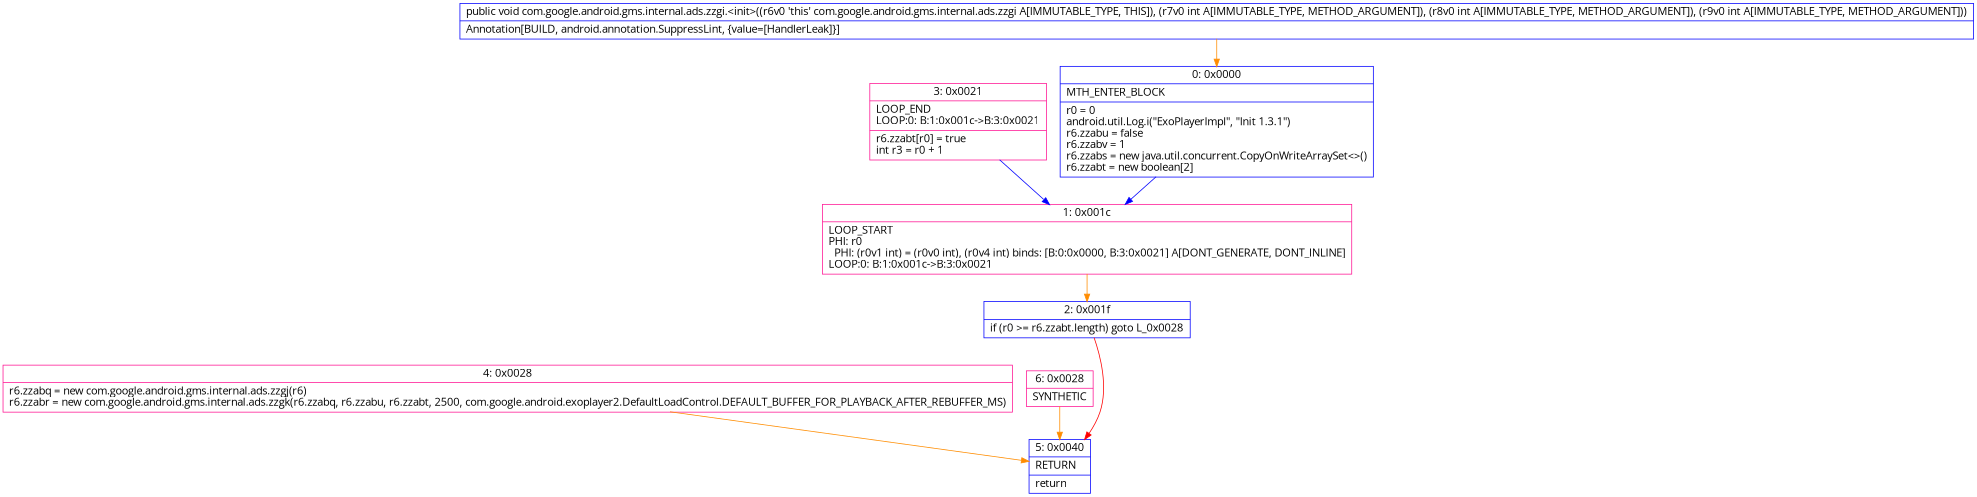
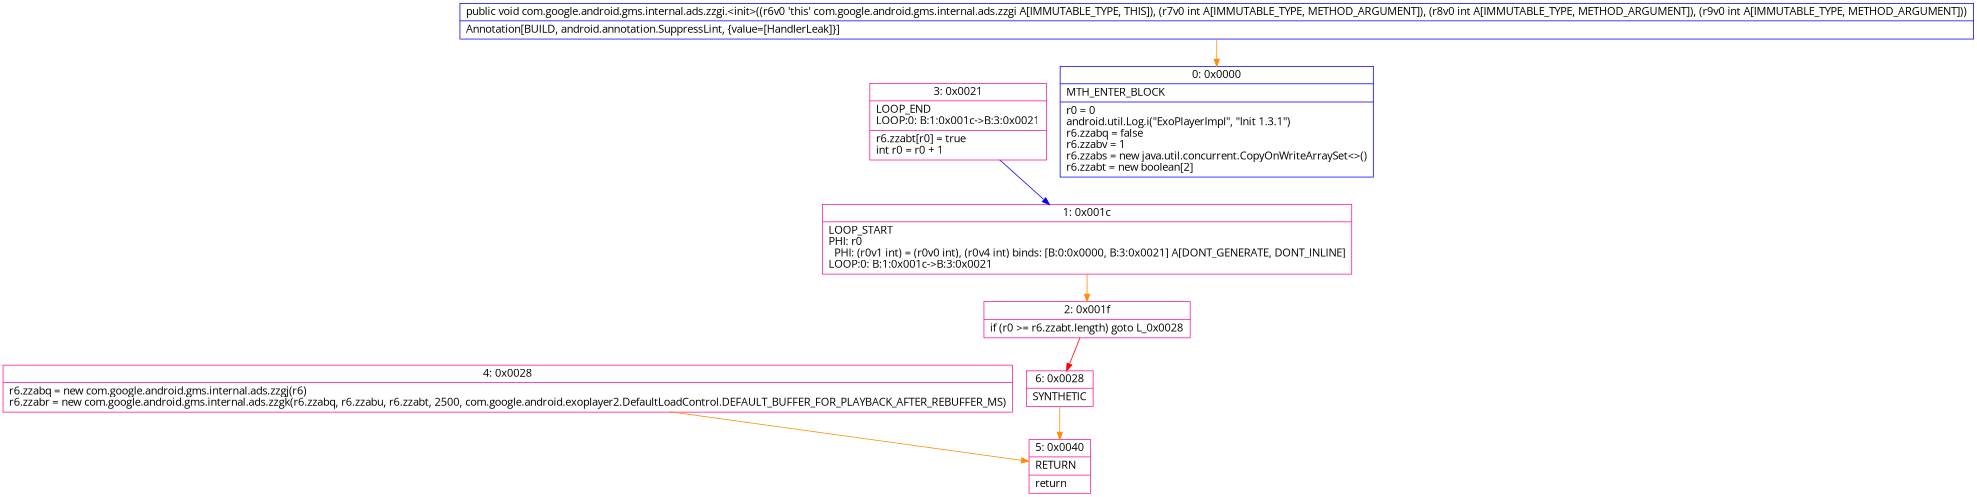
node "0: 0x0000": text "r6.zzabu = false" -> "r6.zzabq = false"
node "3: 0x0021": text "int r3 = r0 + 1" -> "int r0 = r0 + 1"
edge "0: 0x0000" -> "1: 0x001c": removed
node "2: 0x001f": color blue -> deeppink
edge "2: 0x001f" -> "5: 0x0040": now "2: 0x001f" -> "6: 0x0028"
node "5: 0x0040": color blue -> deeppink
